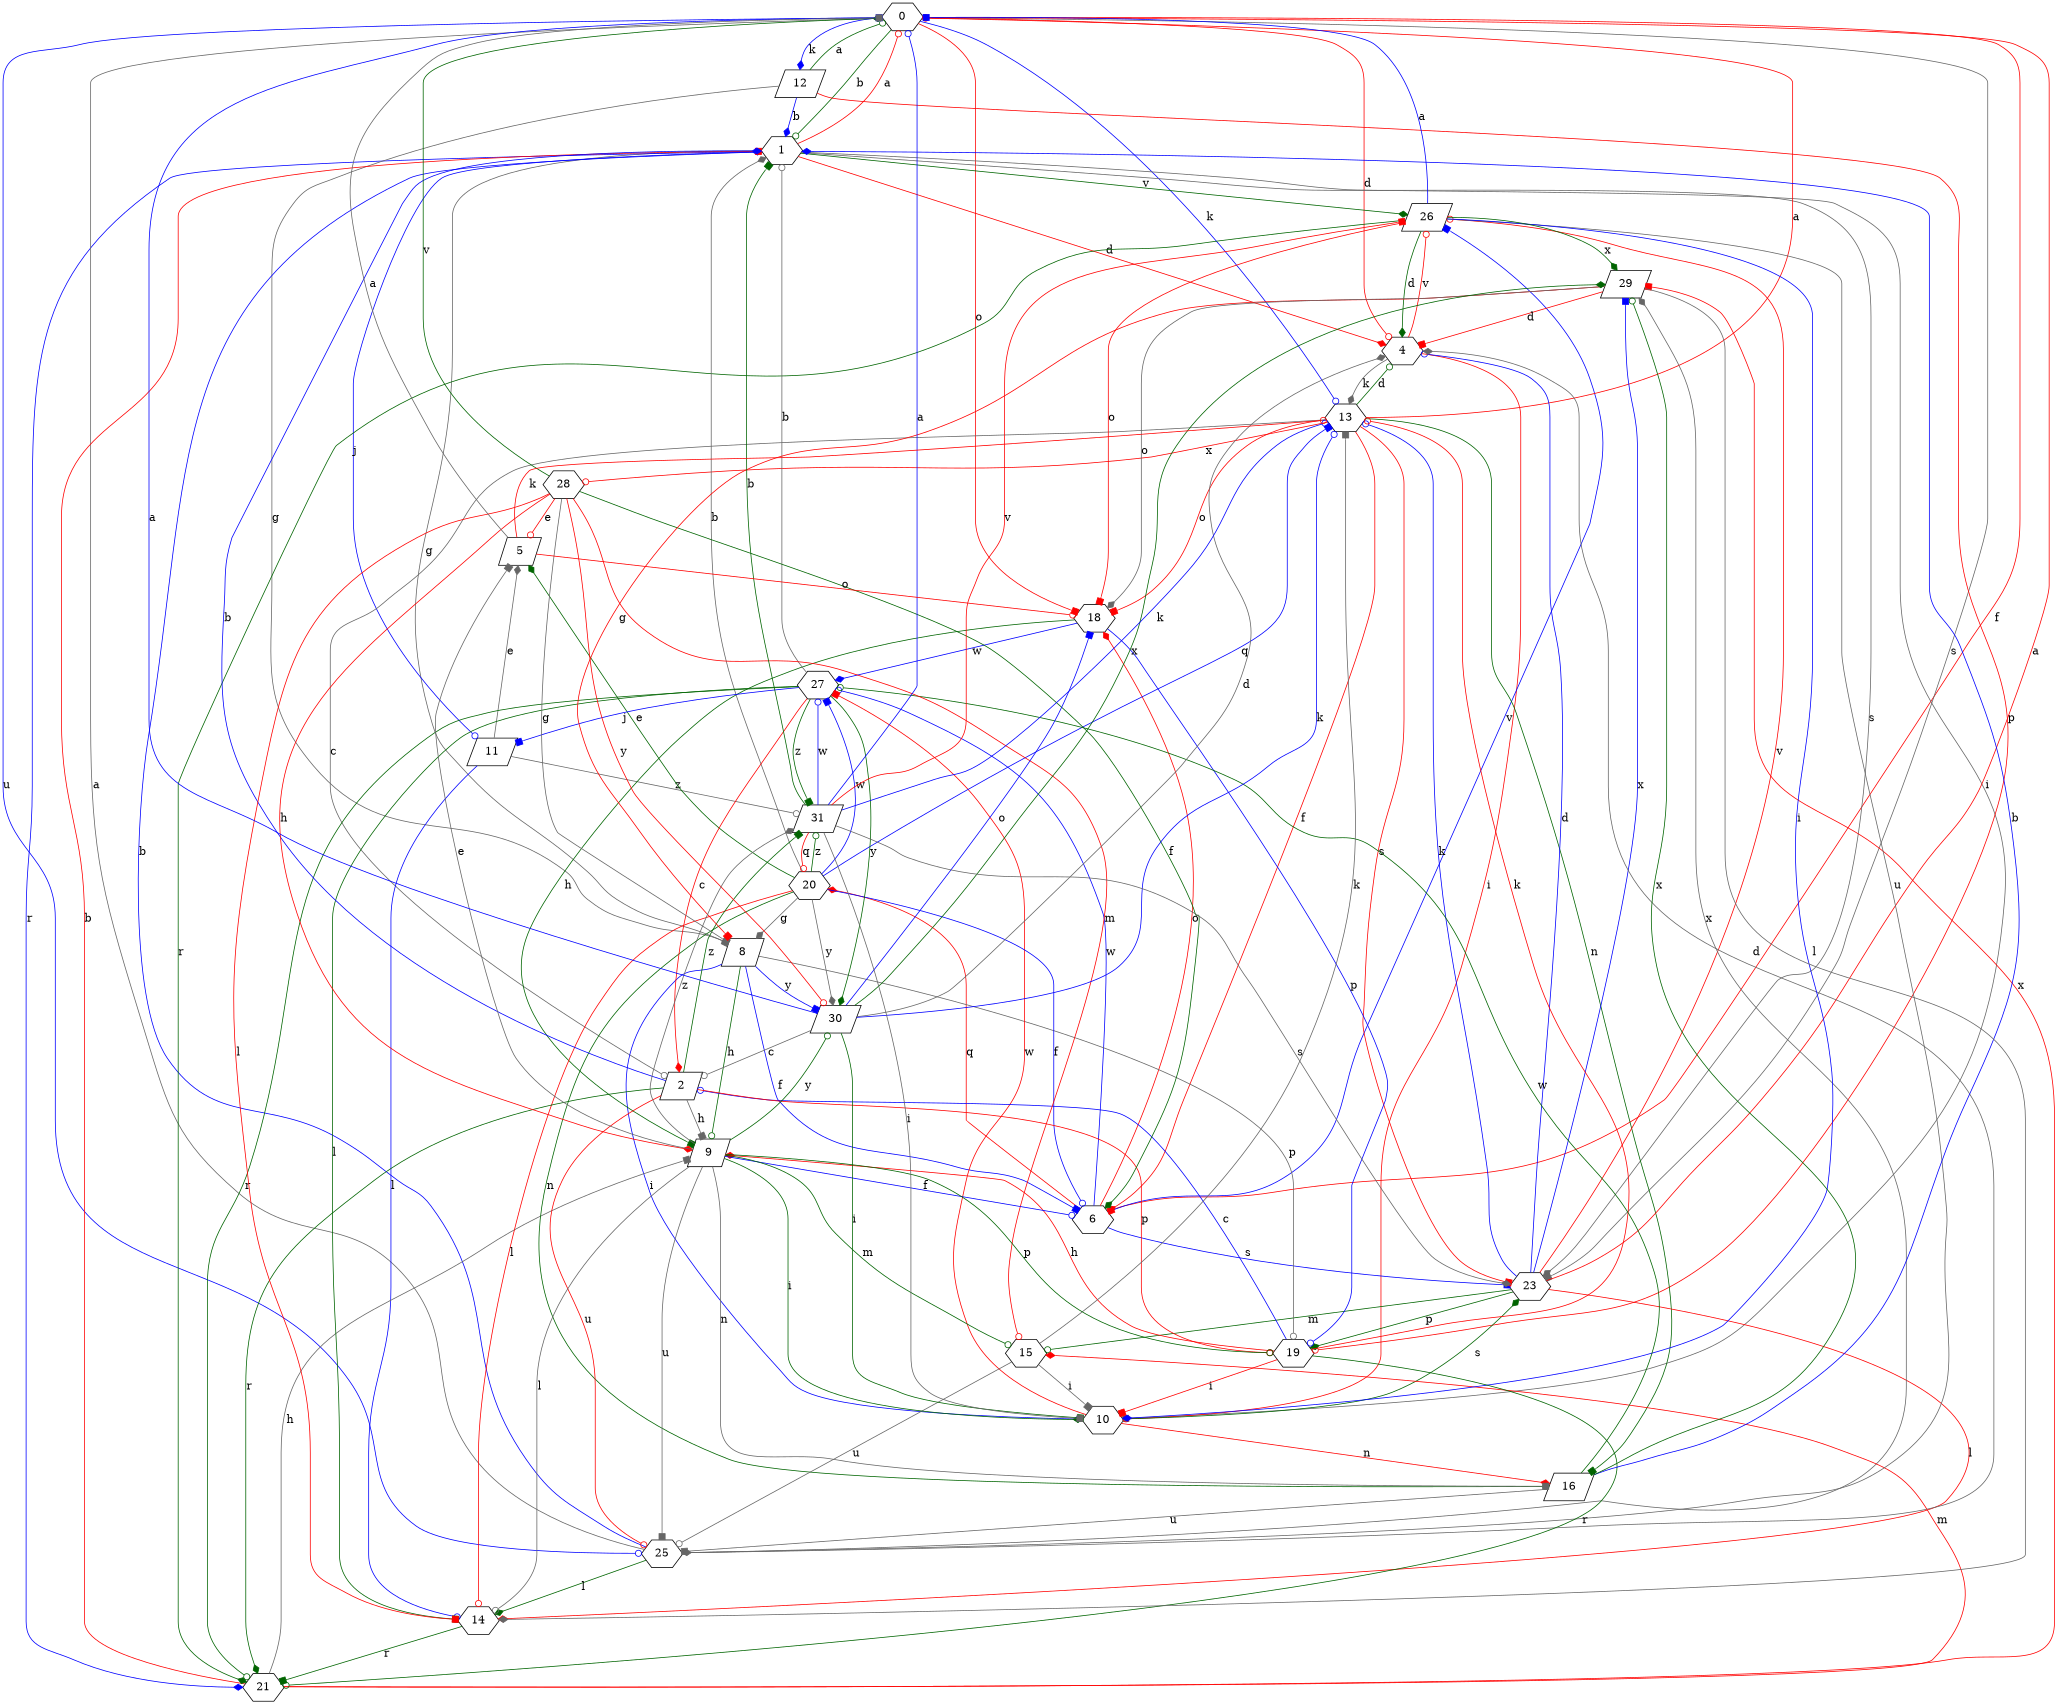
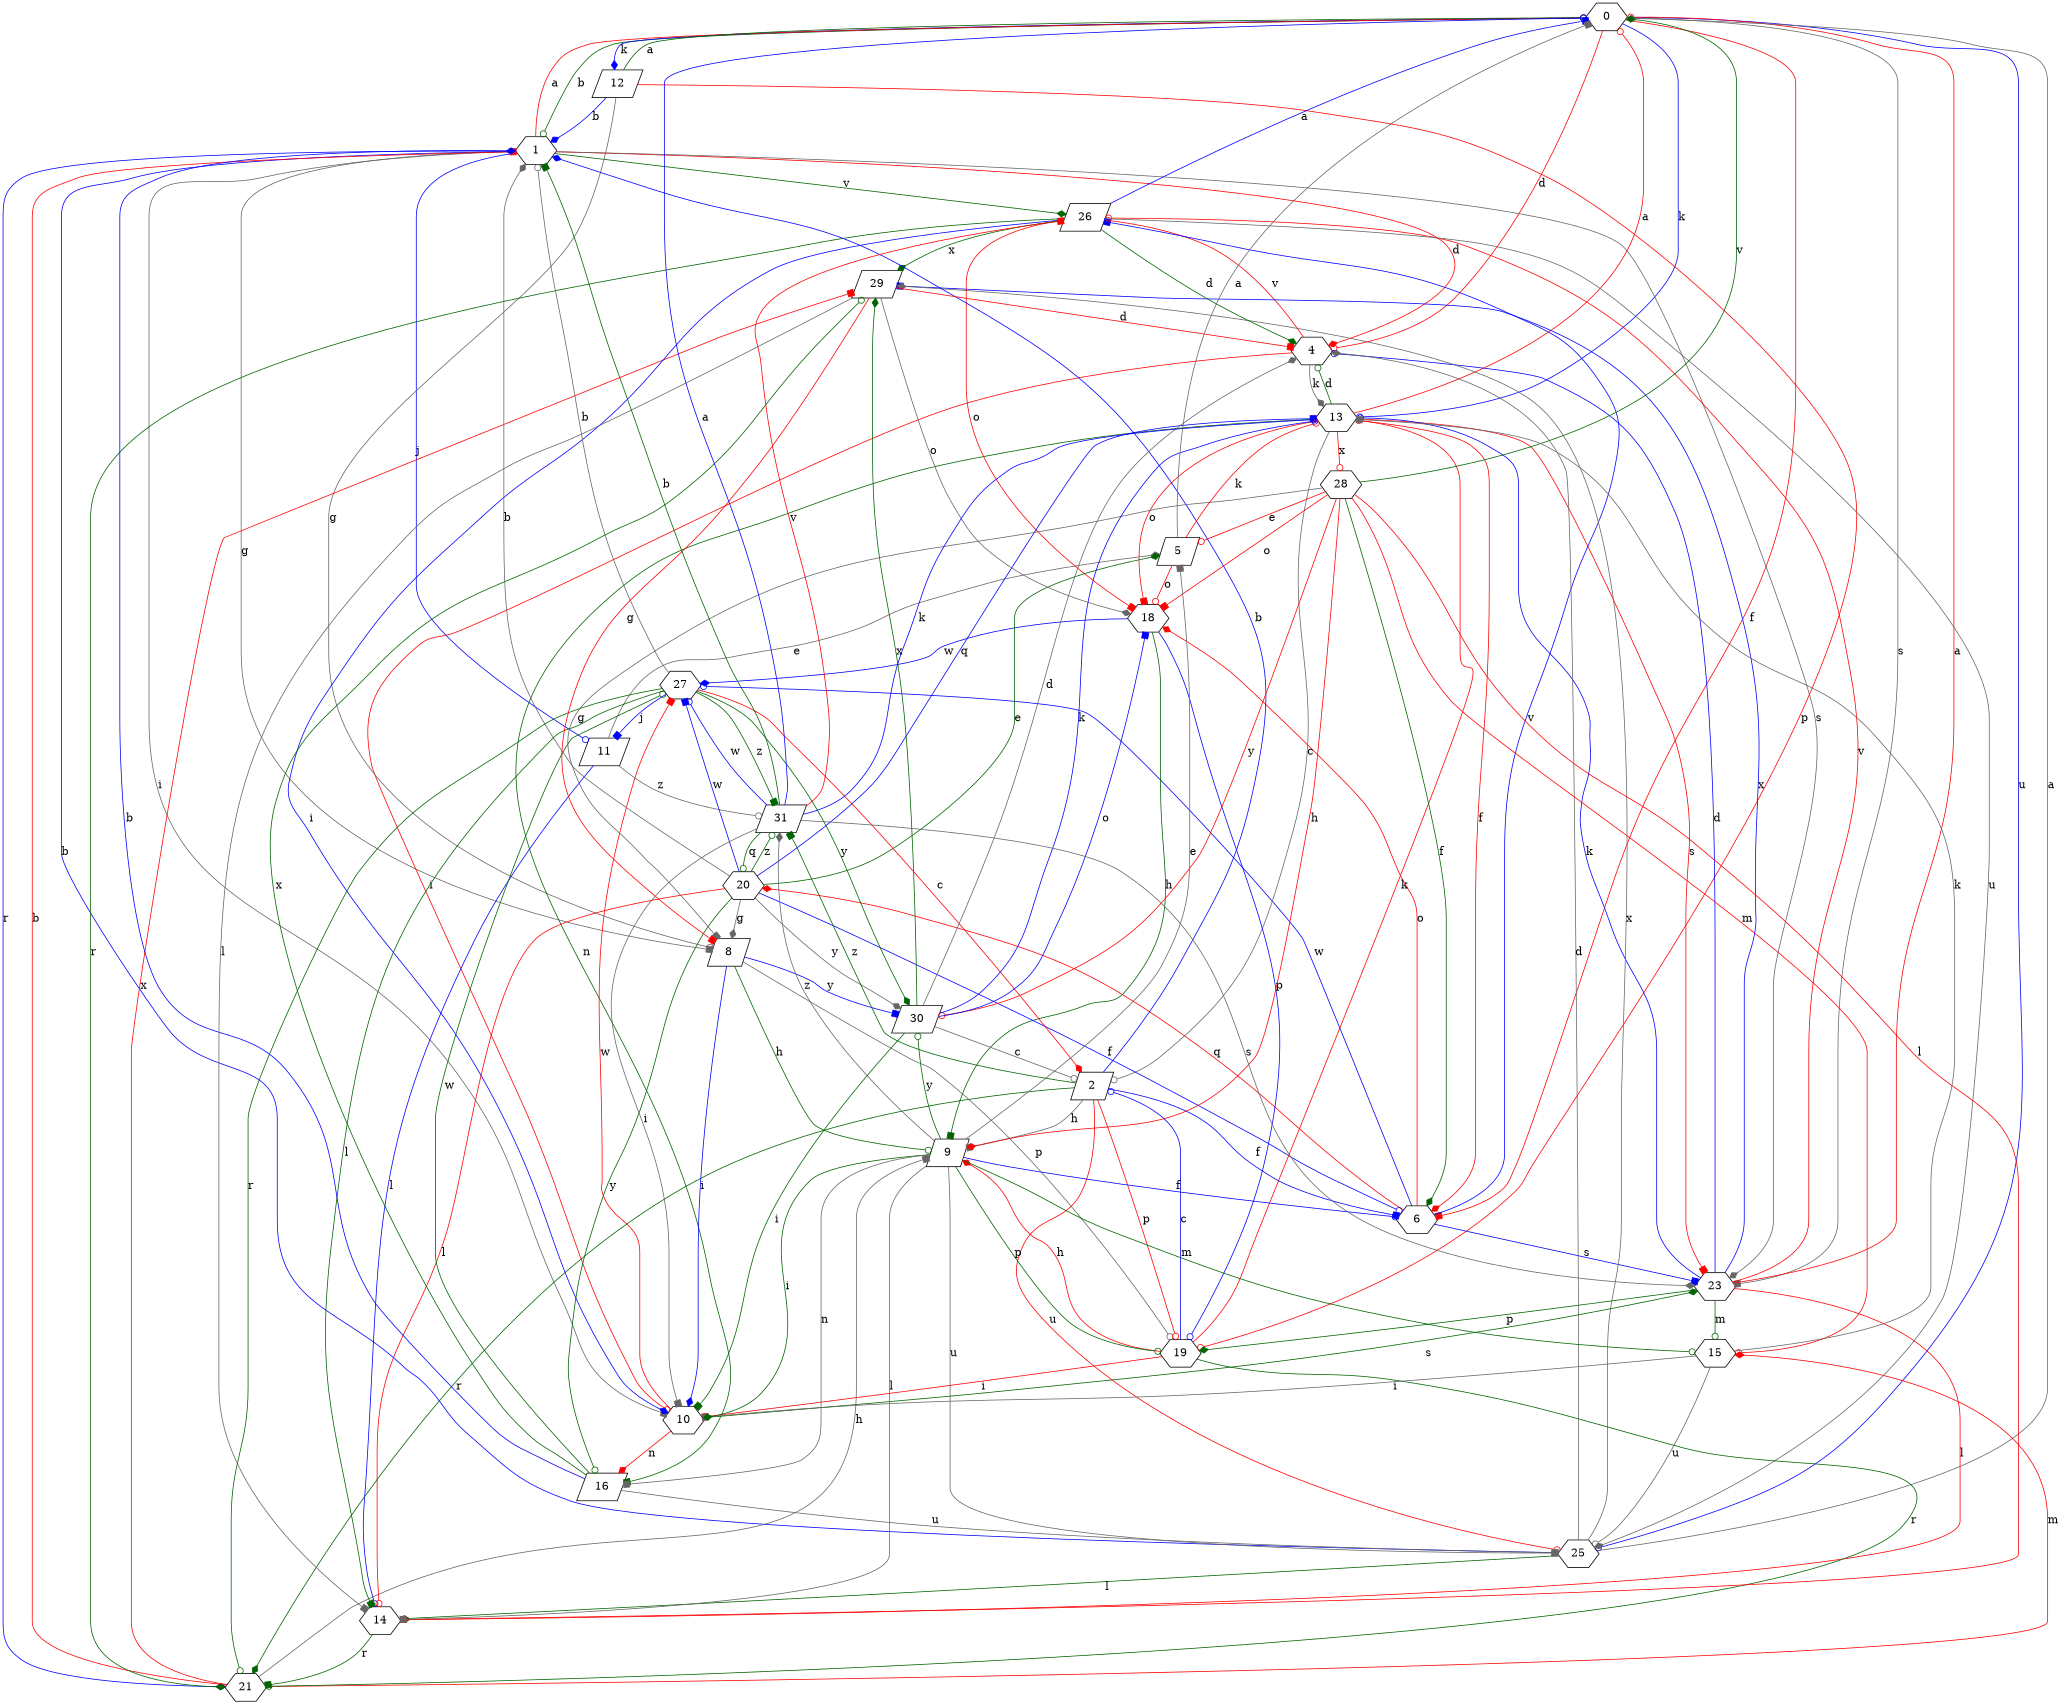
edge "0" -> "18": now "28" -> "18"
edge "30" -> "0": removed, label "a"
edge "31" -> "20": color red -> darkgreen
edge "8" -> "6": now "2" -> "6"
edge "20" -> "16": label "n" -> "y"
edge "9" -> "14": arrowhead odot -> box
edge "29" -> "14": arrowhead diamond -> box
